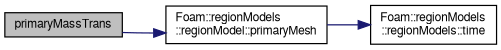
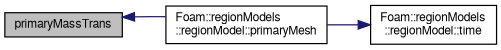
node "Foam::regionModels ::regionModels::time": label "Foam::regionModels ::regionModels::time" -> "Foam::regionModels ::regionModel::time"
edge "primaryMassTrans" -> "Foam::regionModels ::regionModel::primaryMesh": reversed
